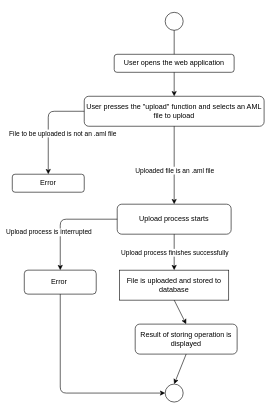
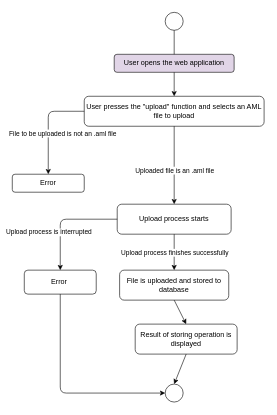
node "User opens the web application": fillcolor #ffffff -> #e1d5e7
node "File is uploaded and stored to database": shape rectangle -> rounded rectangle
